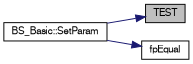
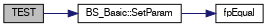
edge "BS_Basic::SetParam" -> "TEST": reversed
